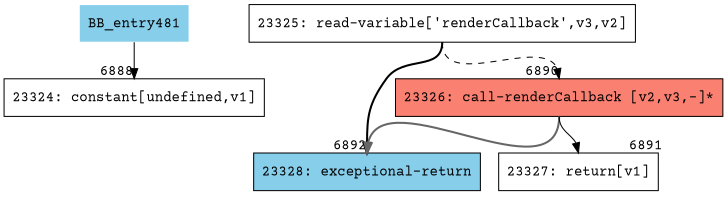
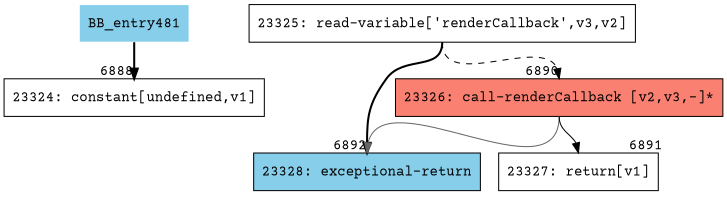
edge "BB_entry481" -> "23324: constant[undefined,v1]": style solid -> bold
edge "23326: call-renderCallback [v2,v3,-]*" -> "23328: exceptional-return": style bold -> solid
